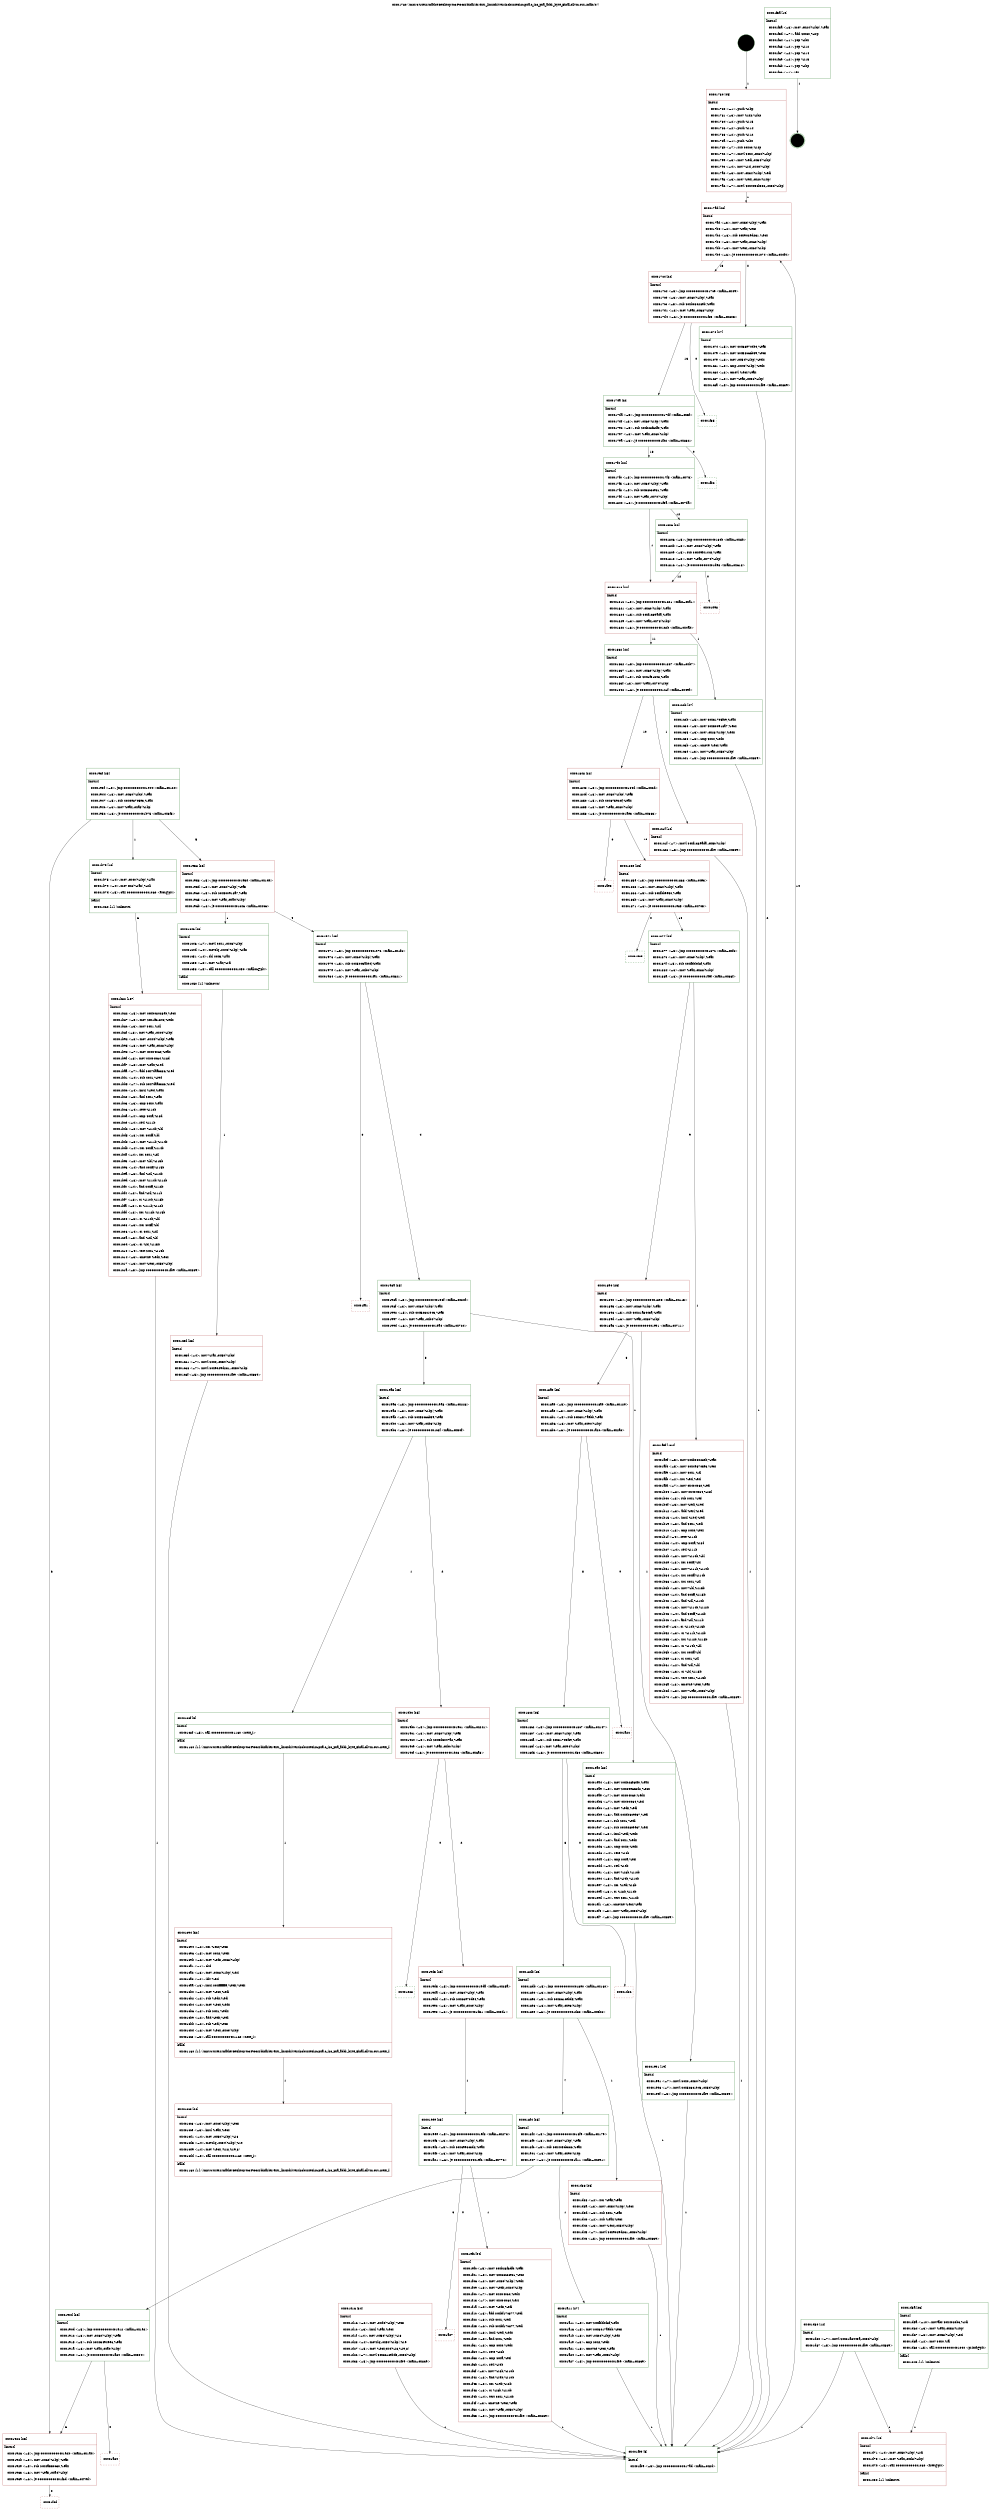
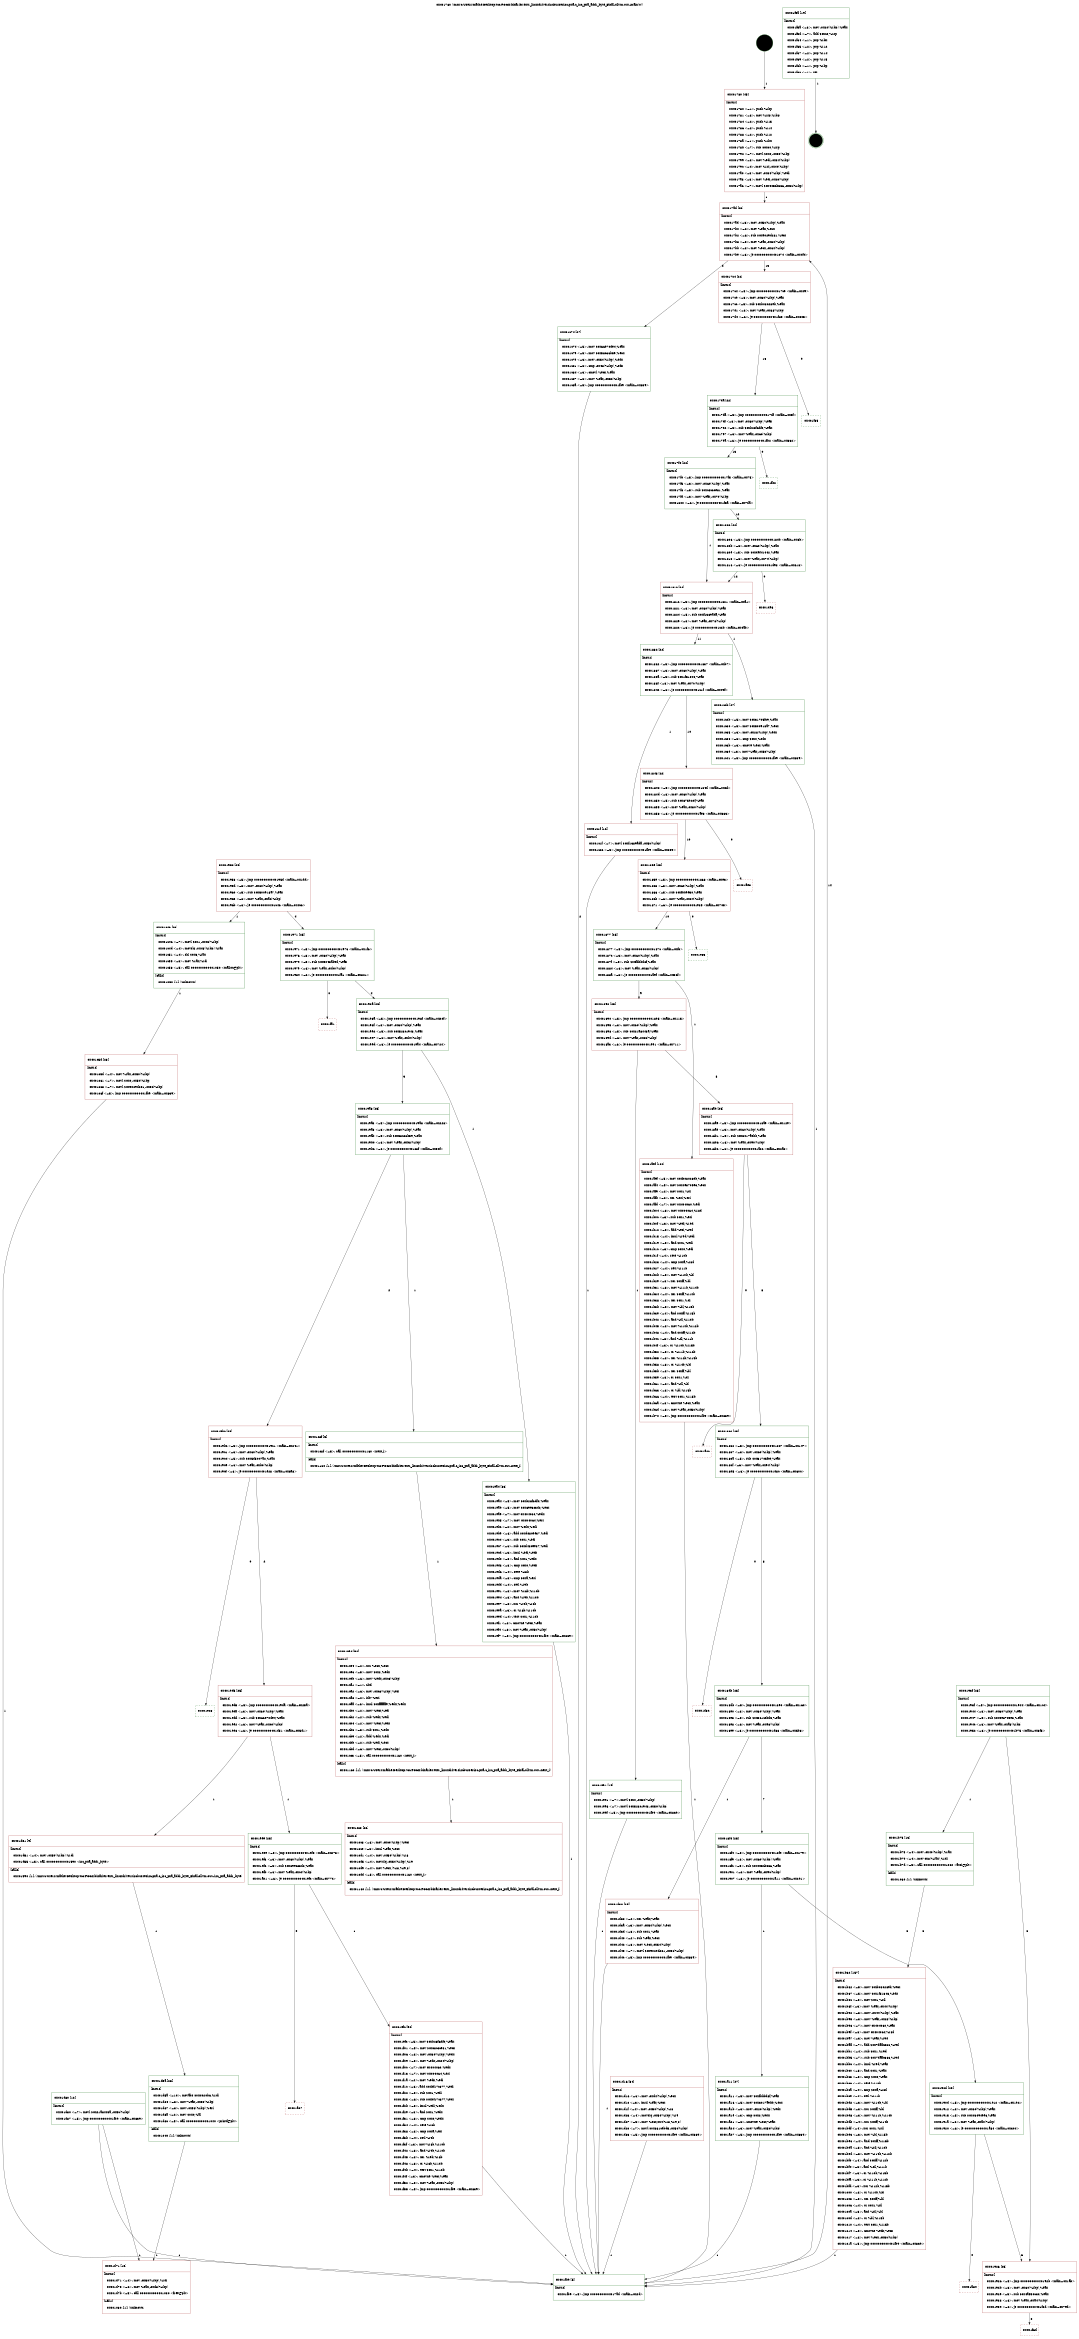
edge "0x40193f [25]" -> "0x401958 [25]": removed, label "5"
node "0x401d51 [9]": added
